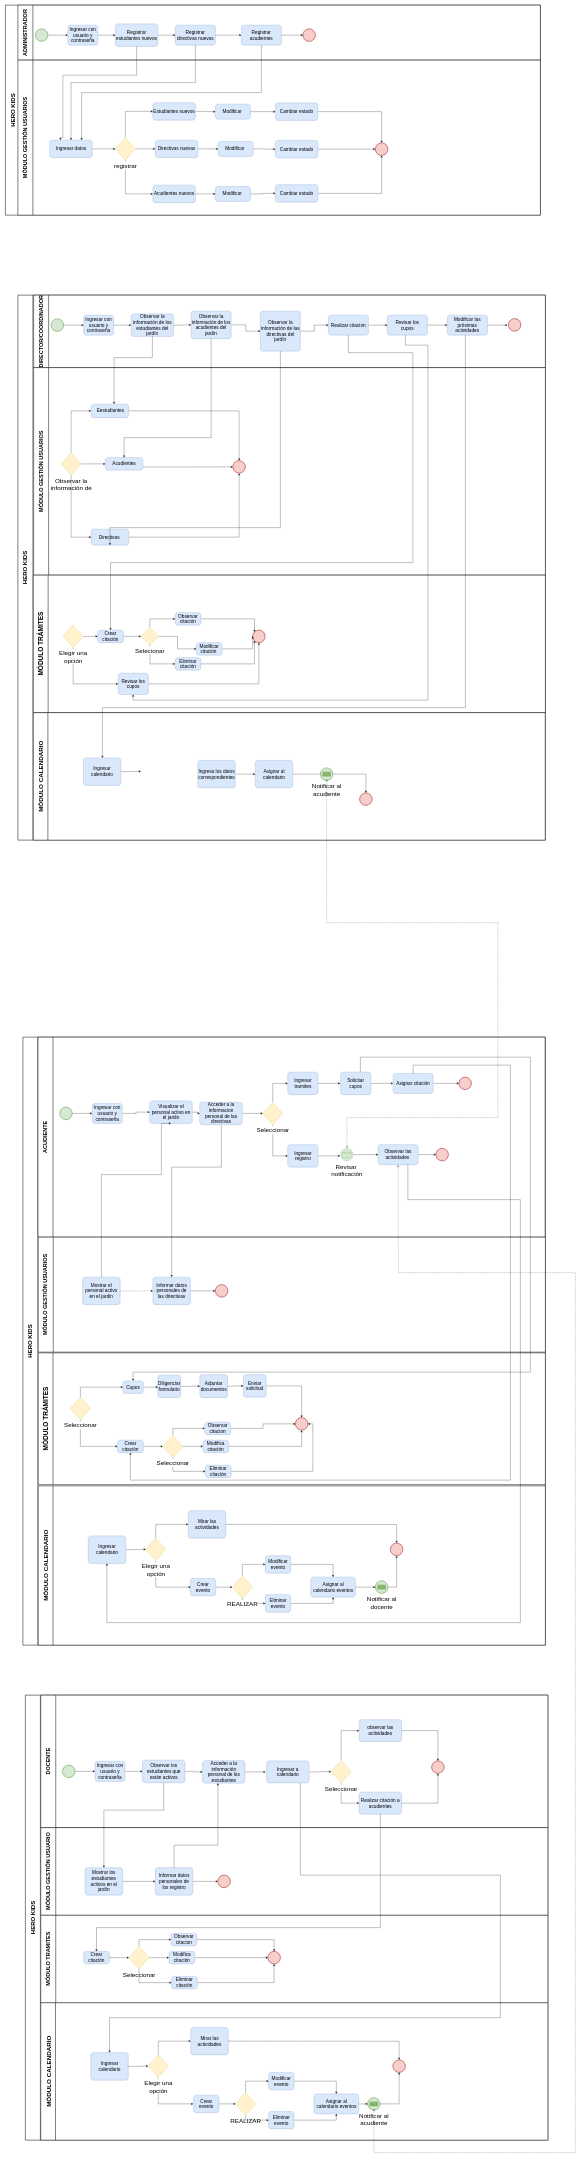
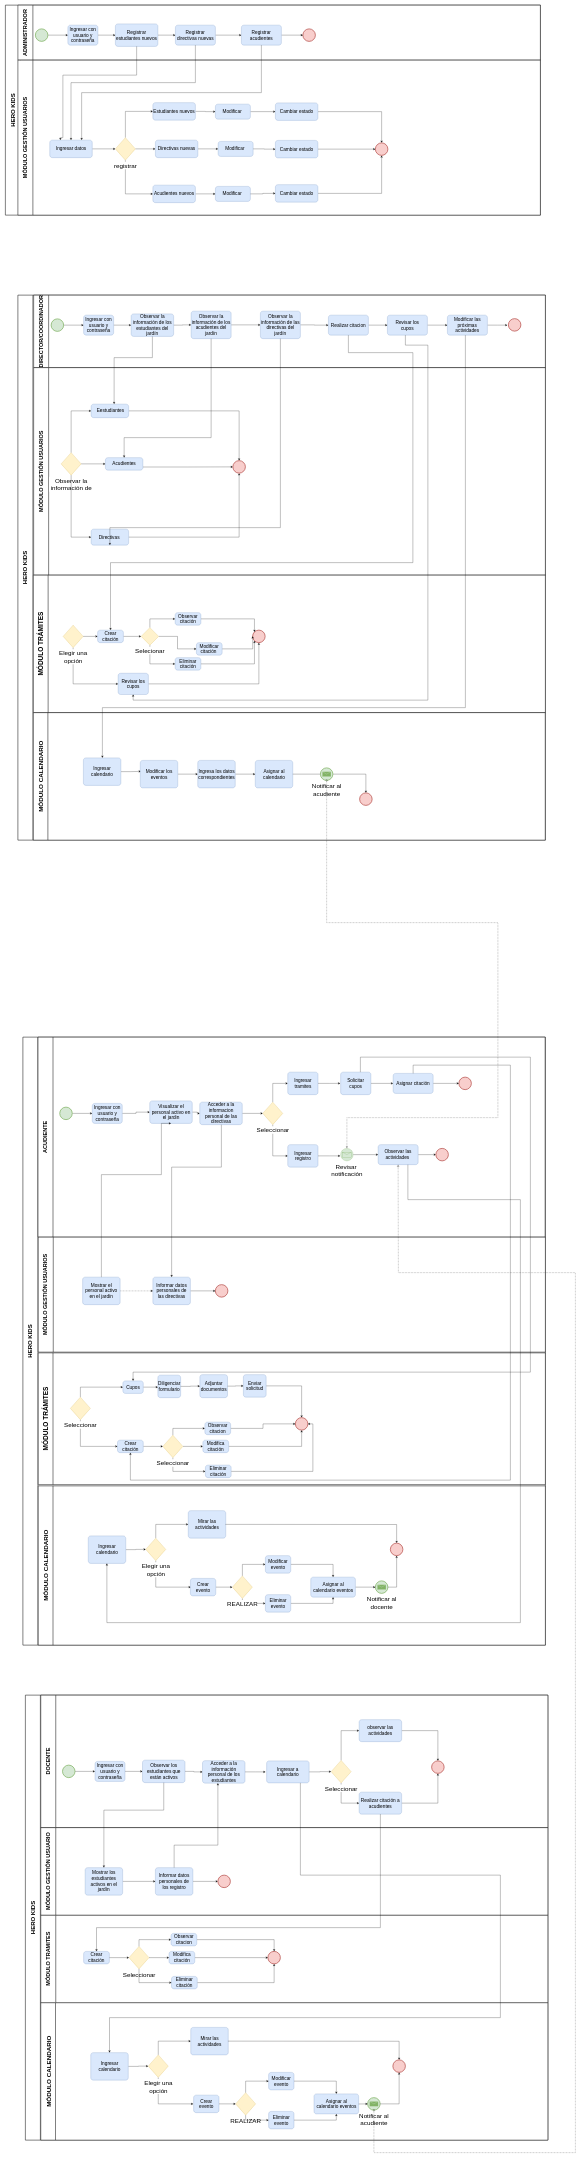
node "Observar la información de las directivas del jardín": size 40x40 -> 40x28
node "Modificar los eventos": added
edge "Modificar los eventos" -> "Ingresa los datos correspondientes": added
